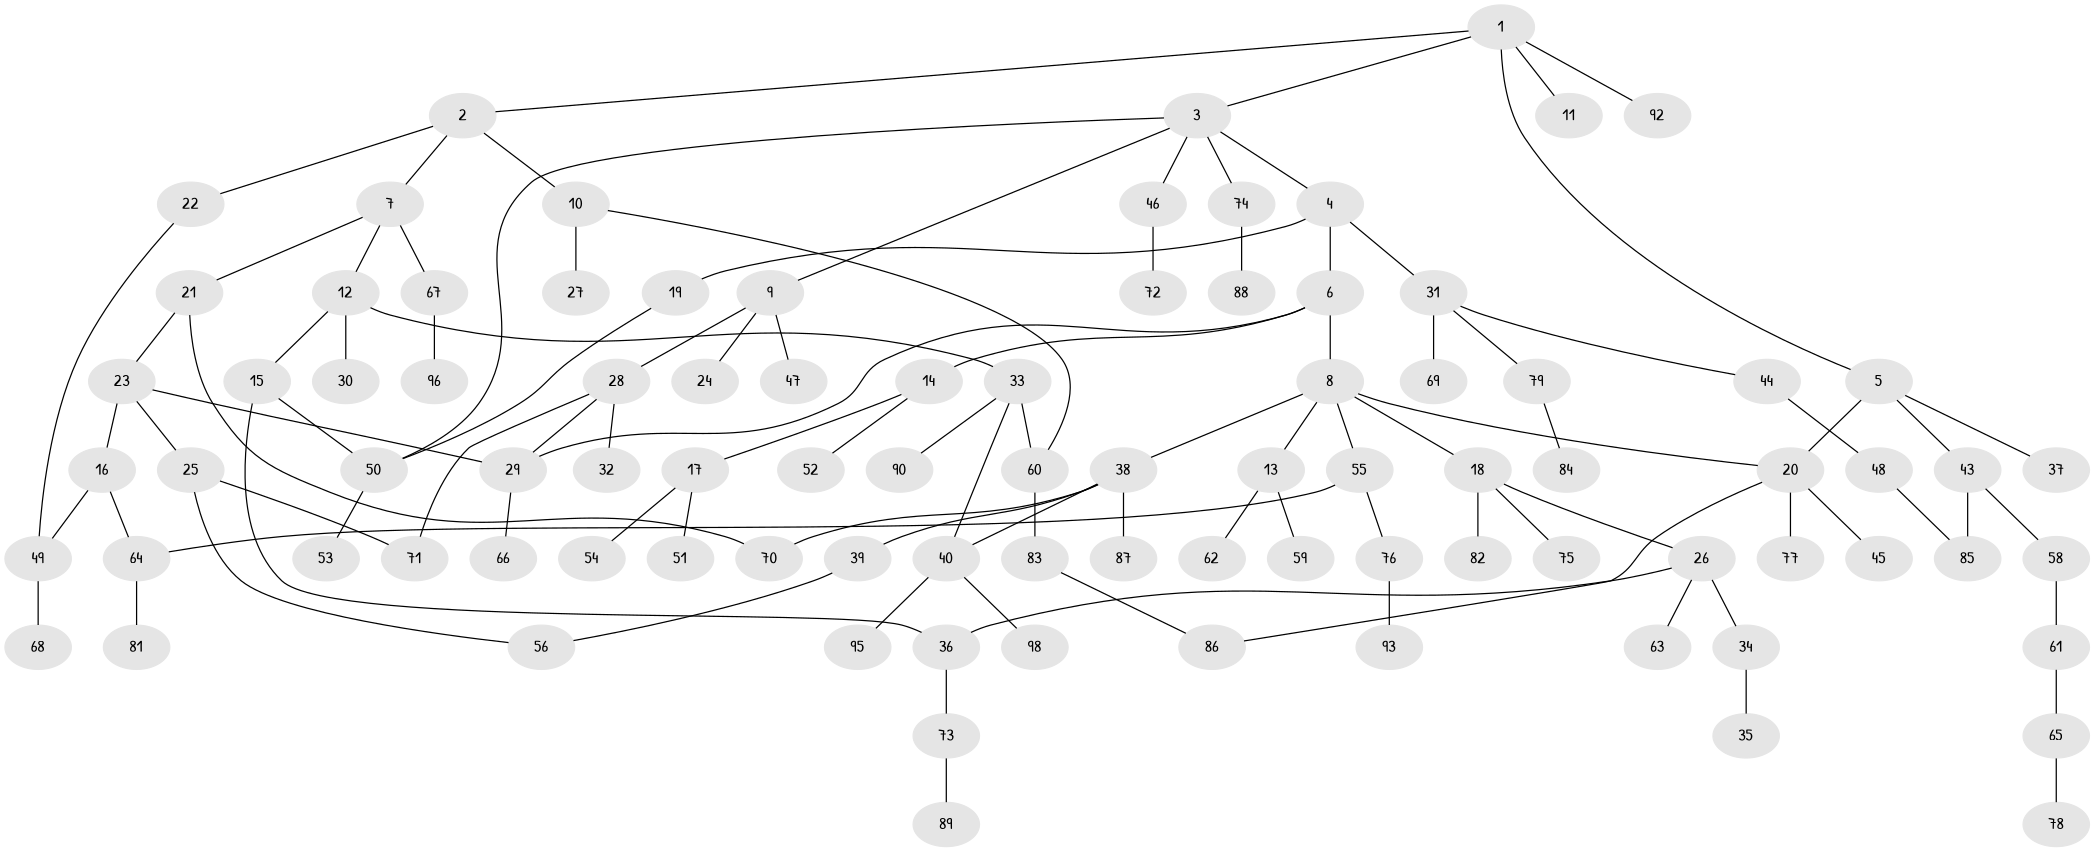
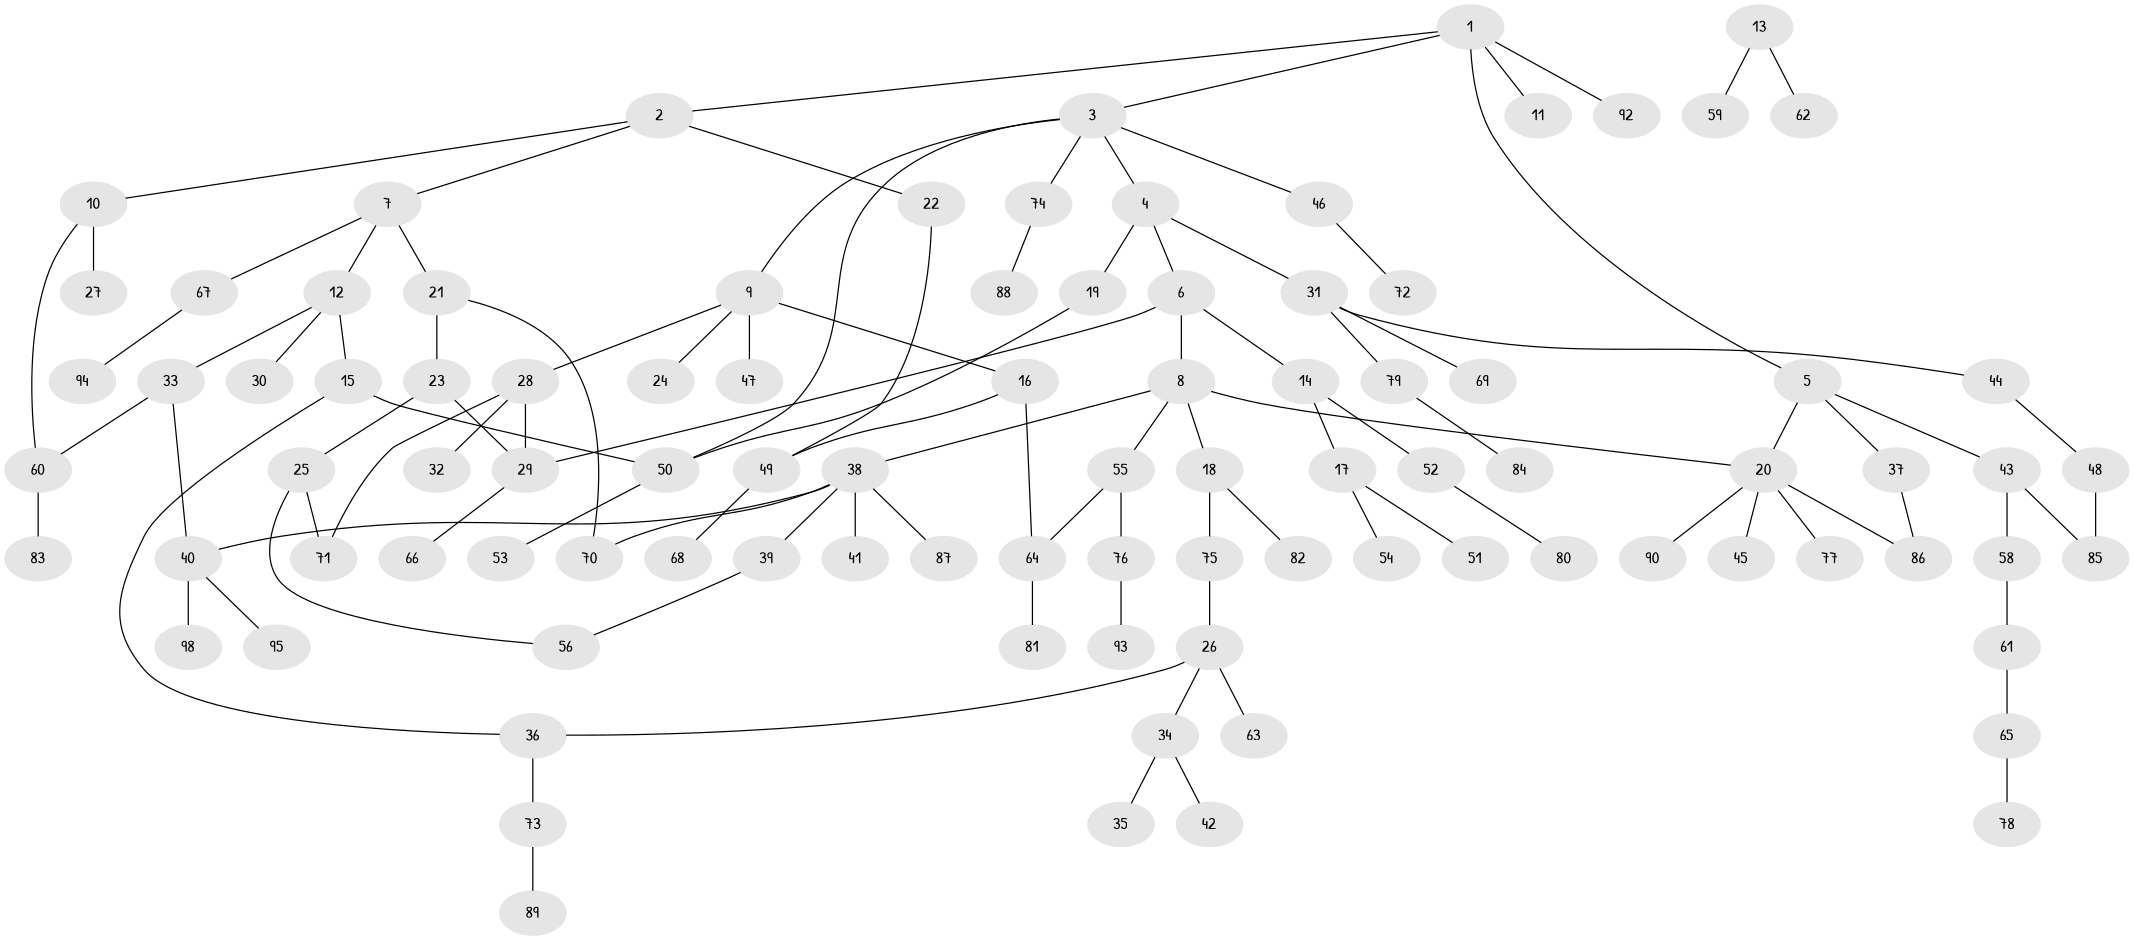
node "96": label "96" -> "94"
edge "23" -- "16": now "9" -- "16"
edge "33" -- "90": now "20" -- "90"
edge "8" -- "13": removed
edge "18" -- "26": now "75" -- "26"
node "41": added
node "80": added
edge "83" -- "86": now "37" -- "86"
node "42": added
